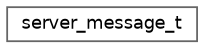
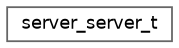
node "server_message_t": label "server_message_t" -> "server_server_t"
